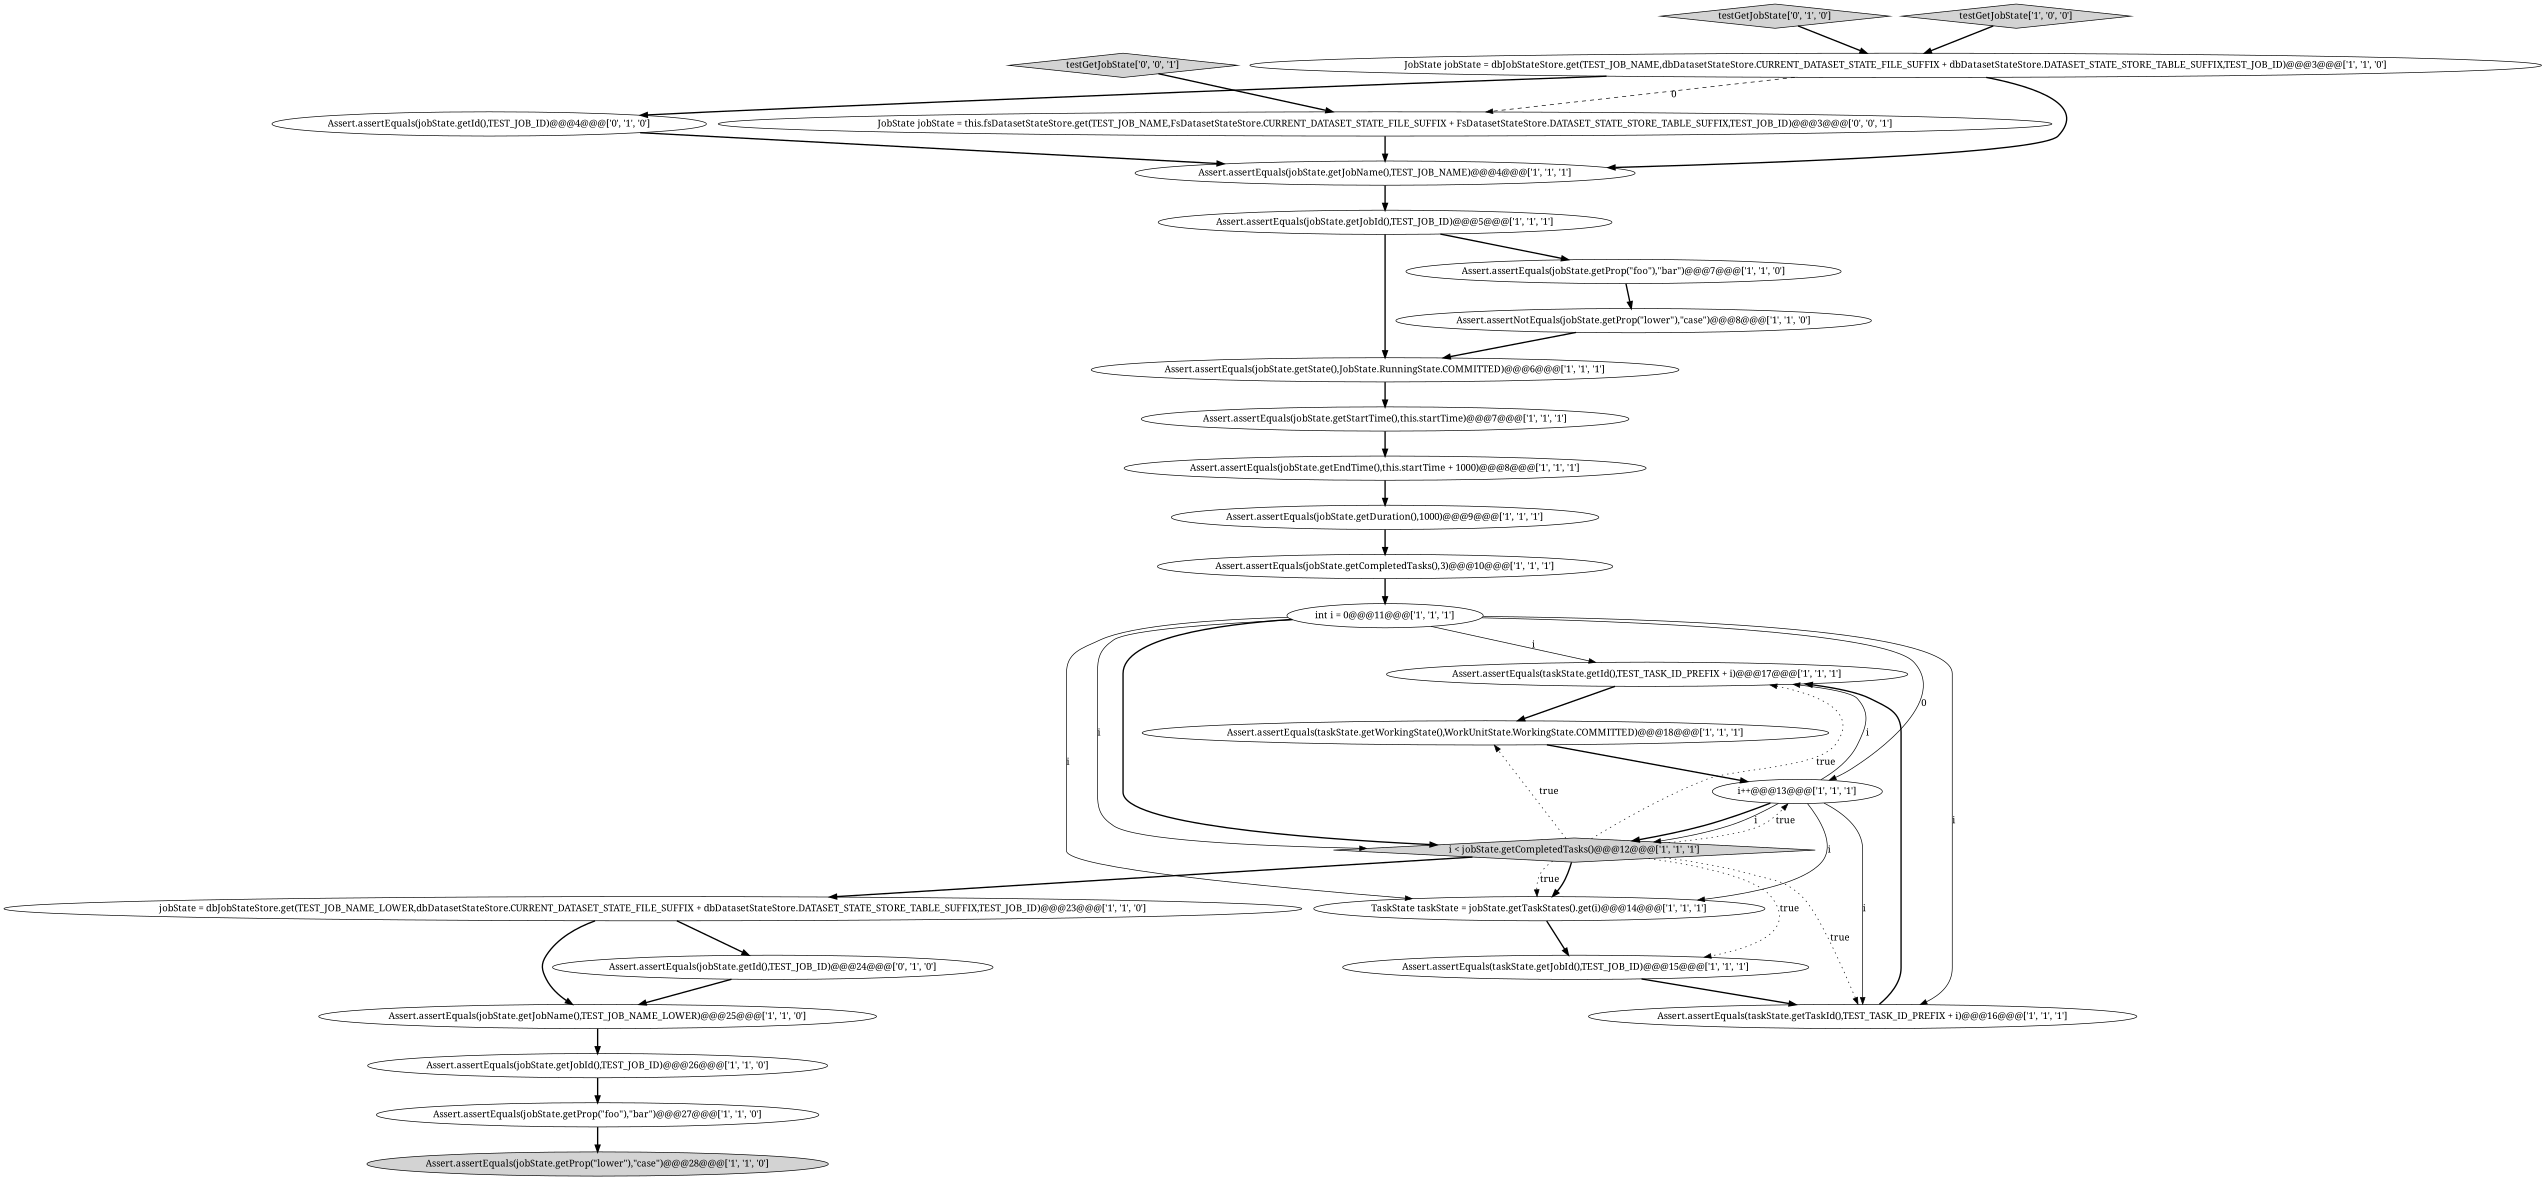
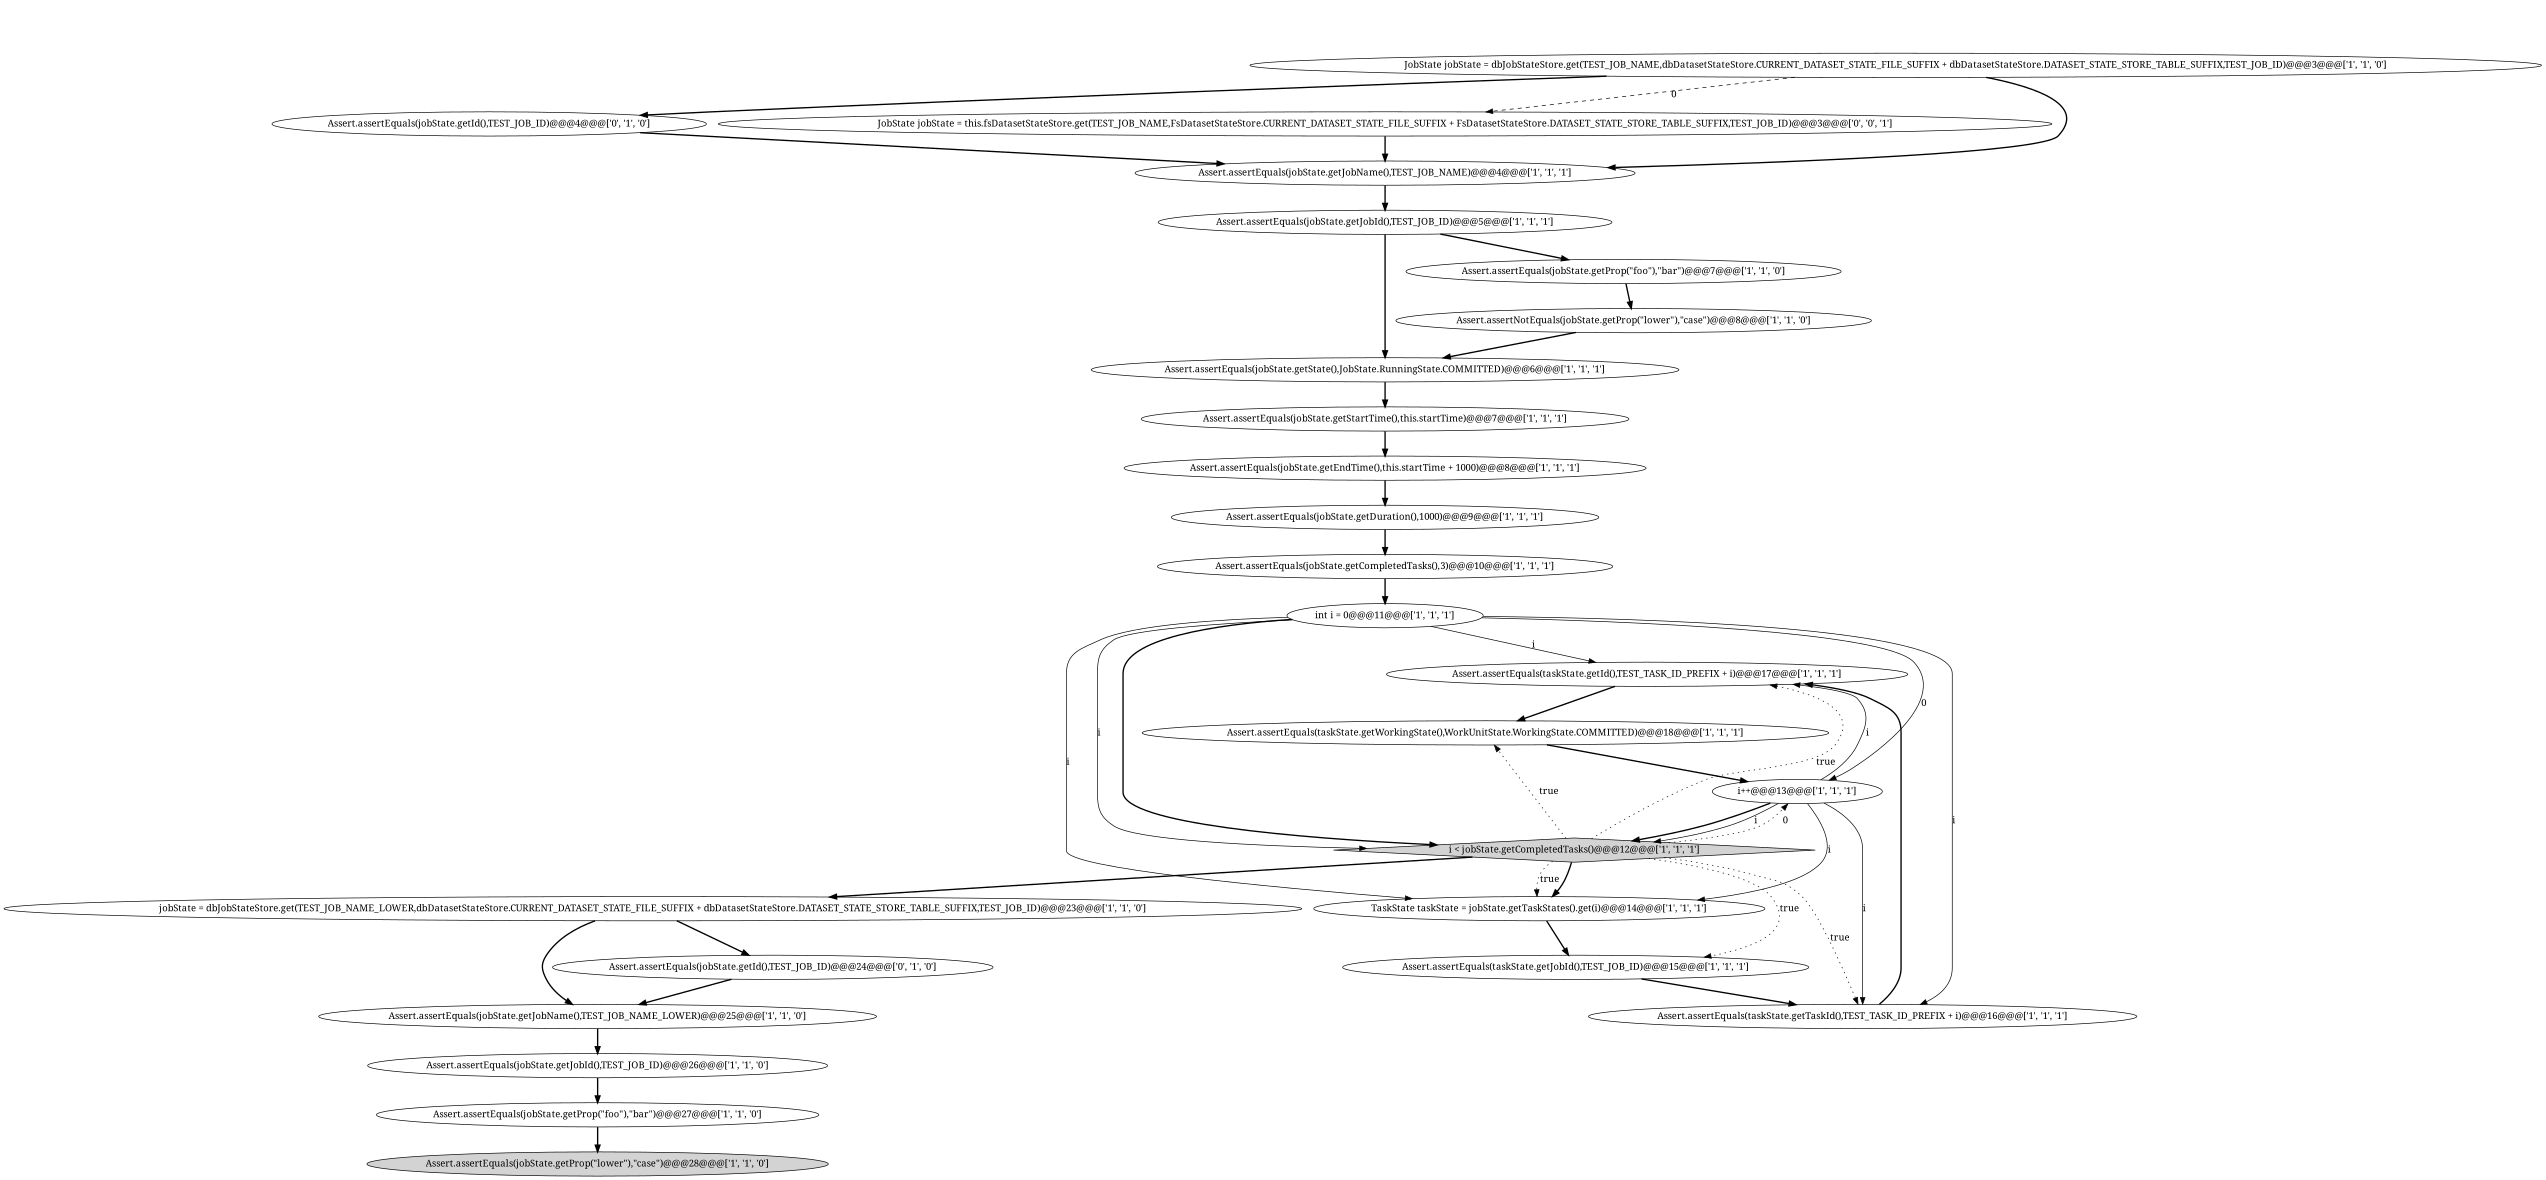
node "testGetJobState['0', '1', '0']": removed
node "testGetJobState['1', '0', '0']": removed
node "testGetJobState['0', '0', '1']": removed
edge "i < jobState.getCompletedTasks()@@@12@@@['1', '1', '1']" -> "i++@@@13@@@['1', '1', '1']": label "true" -> "0"
